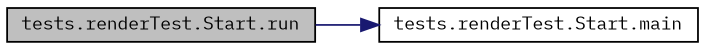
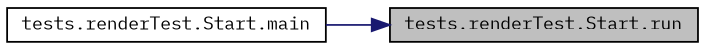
edge "tests.renderTest.Start.run" -> "tests.renderTest.Start.main": reversed
